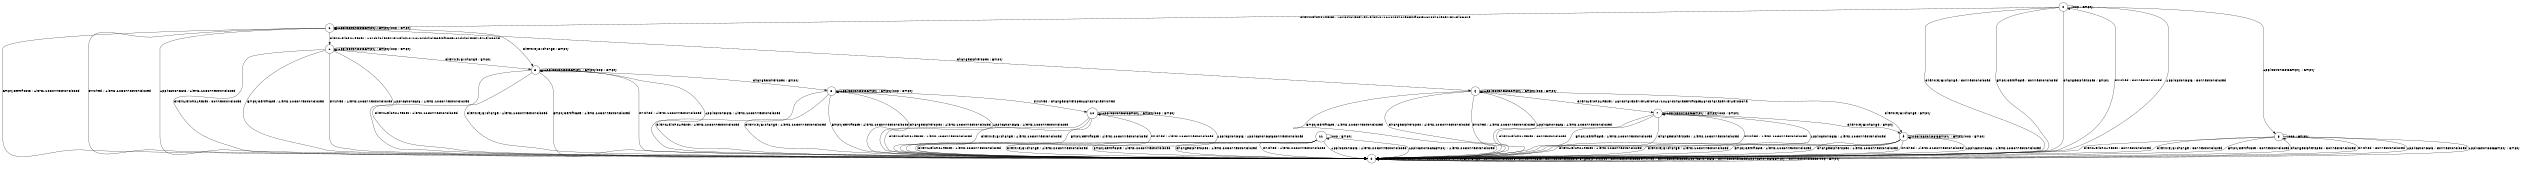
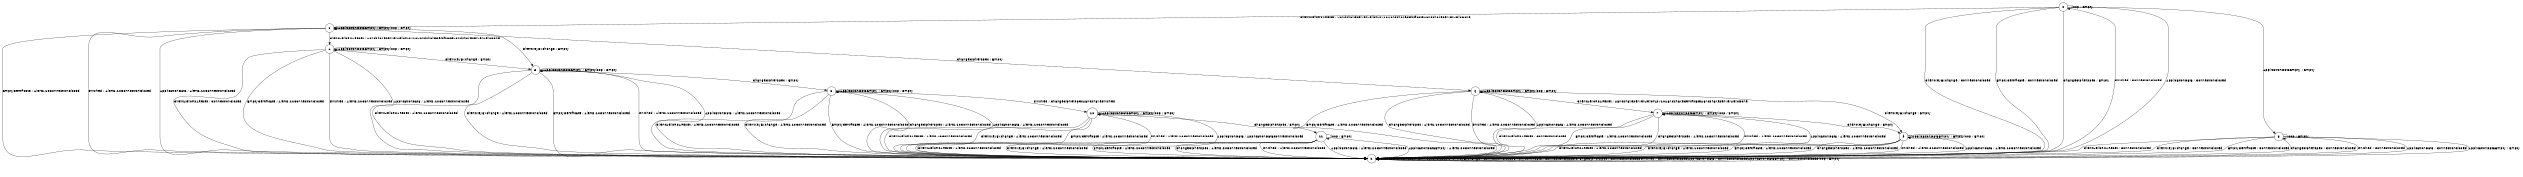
edge "10" -> "11": added, label "ChangeCipherSpec / Empty"
